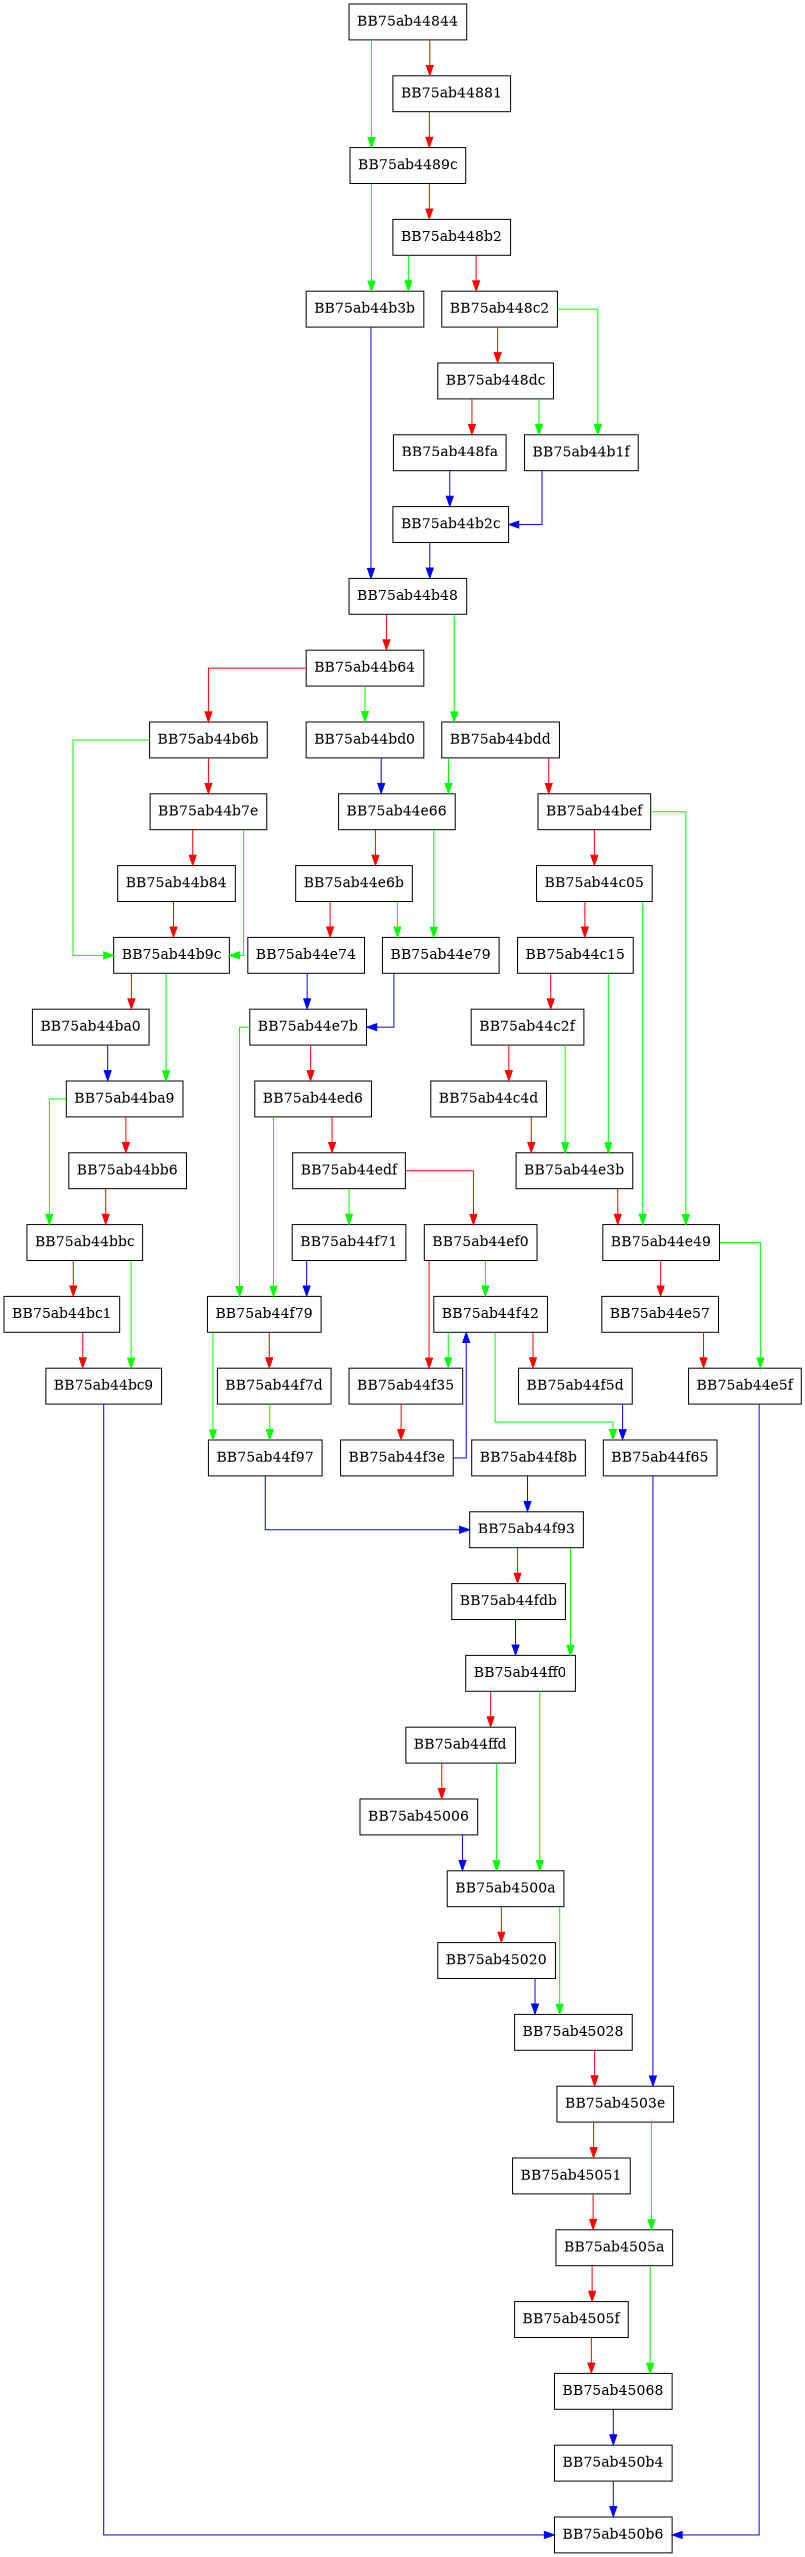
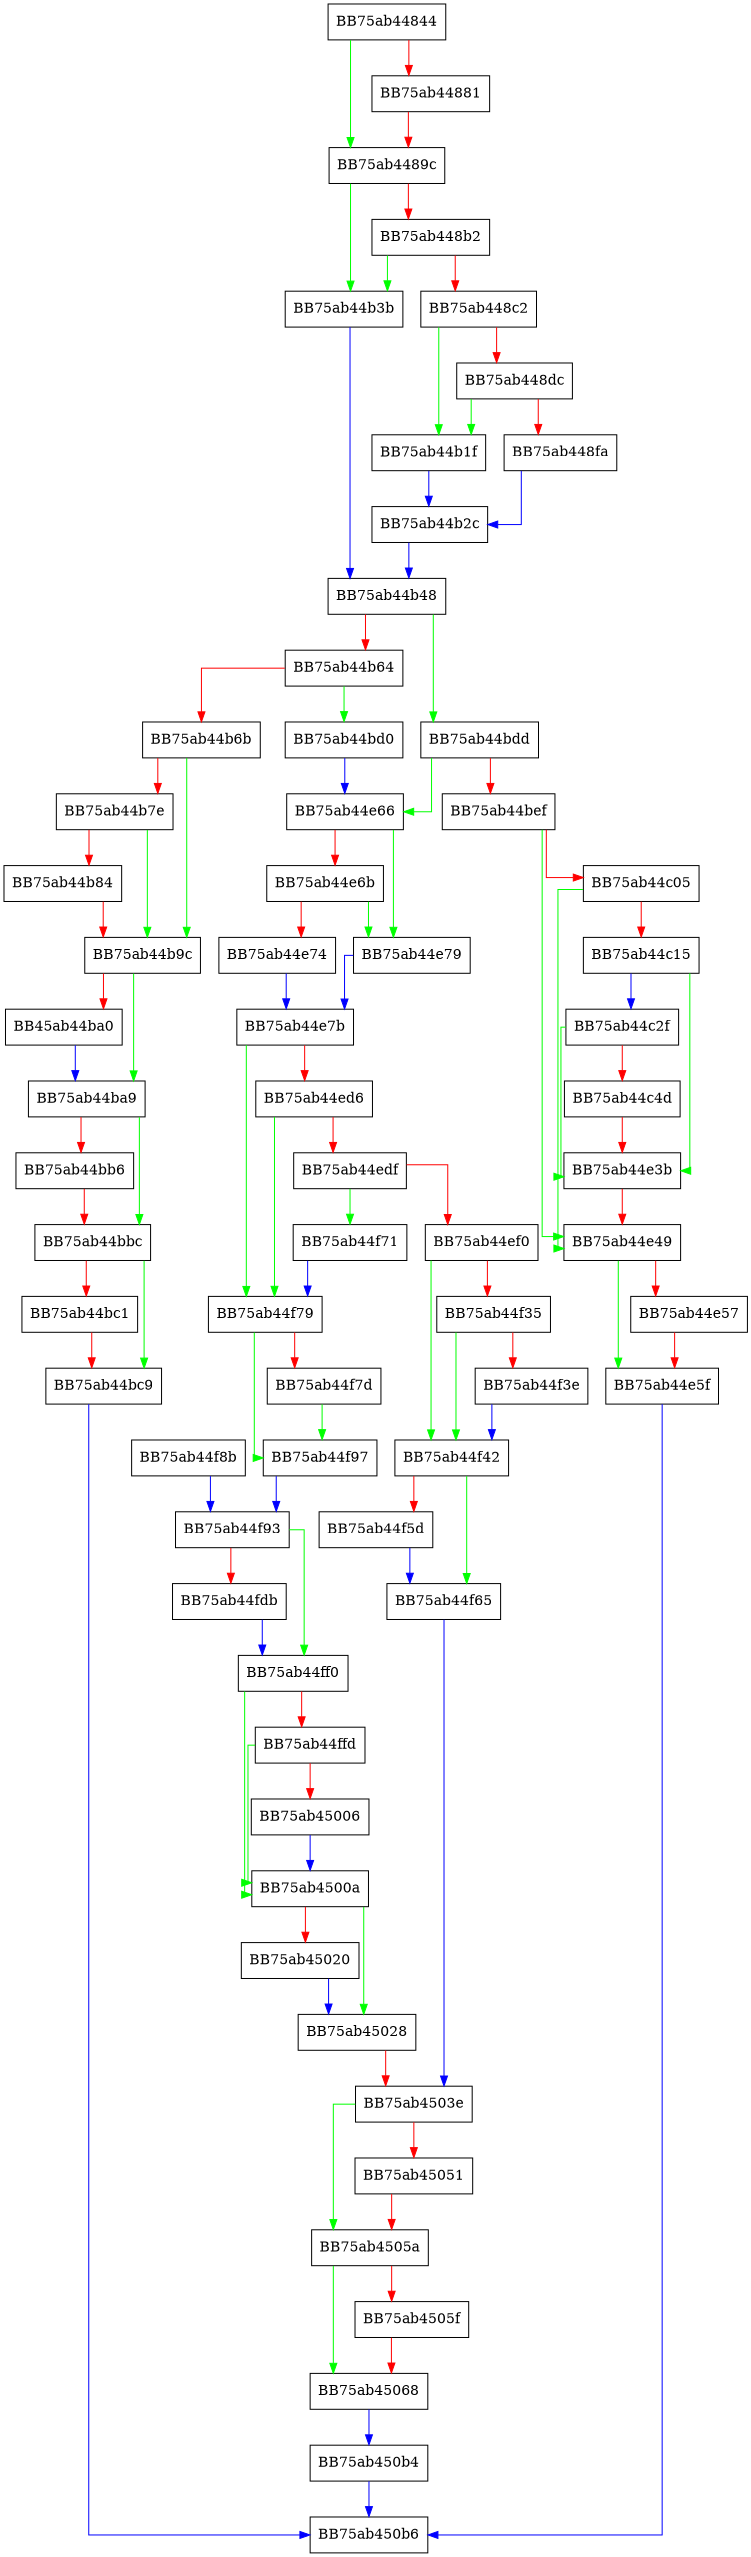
edge "BB75ab44c15" -> "BB75ab44c2f": color red -> blue
node "BB75ab44ba0": label "BB75ab44ba0" -> "BB45ab44ba0"
edge "BB75ab44f42" -> "BB75ab44f35": reversed
